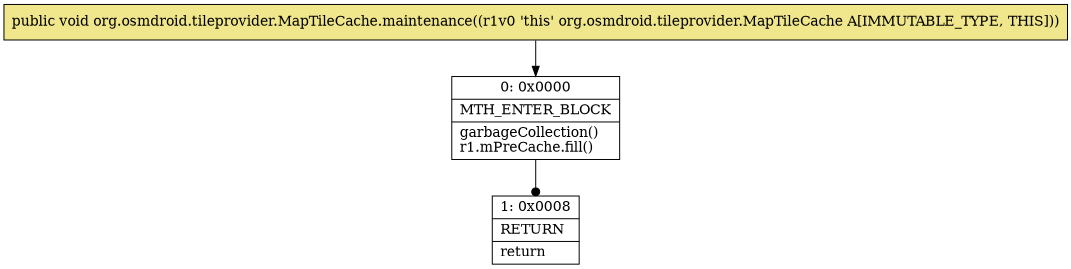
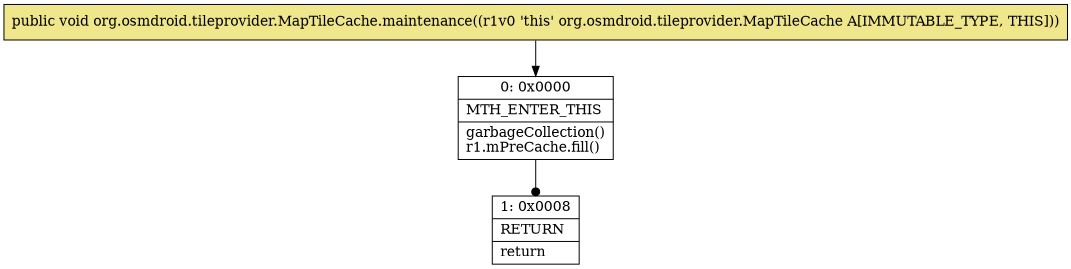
node "0: 0x0000": text "MTH_ENTER_BLOCK" -> "MTH_ENTER_THIS"
